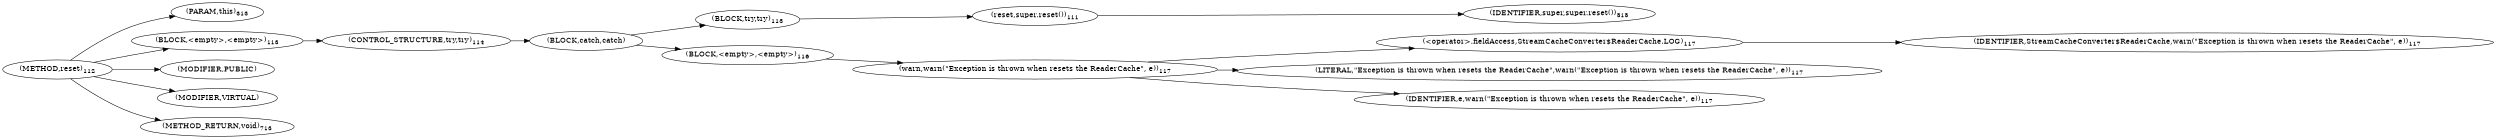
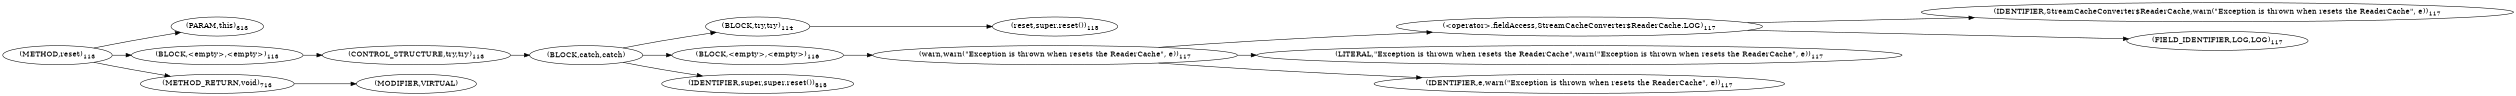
node "(reset,super.reset())": text "111" -> "115"
edge "(reset,super.reset())" -> "(IDENTIFIER,super,super.reset())": now "(BLOCK,catch,catch)" -> "(IDENTIFIER,super,super.reset())"
node "(BLOCK,try,try)": text "113" -> "114"
node "(CONTROL_STRUCTURE,try,try)": text "114" -> "113"
node "(FIELD_IDENTIFIER,LOG,LOG)": added
node "(METHOD,reset)": text "112" -> "113"
node "(MODIFIER,PUBLIC)": removed
edge "(METHOD,reset)" -> "(MODIFIER,VIRTUAL)": now "(METHOD_RETURN,void)" -> "(MODIFIER,VIRTUAL)"
